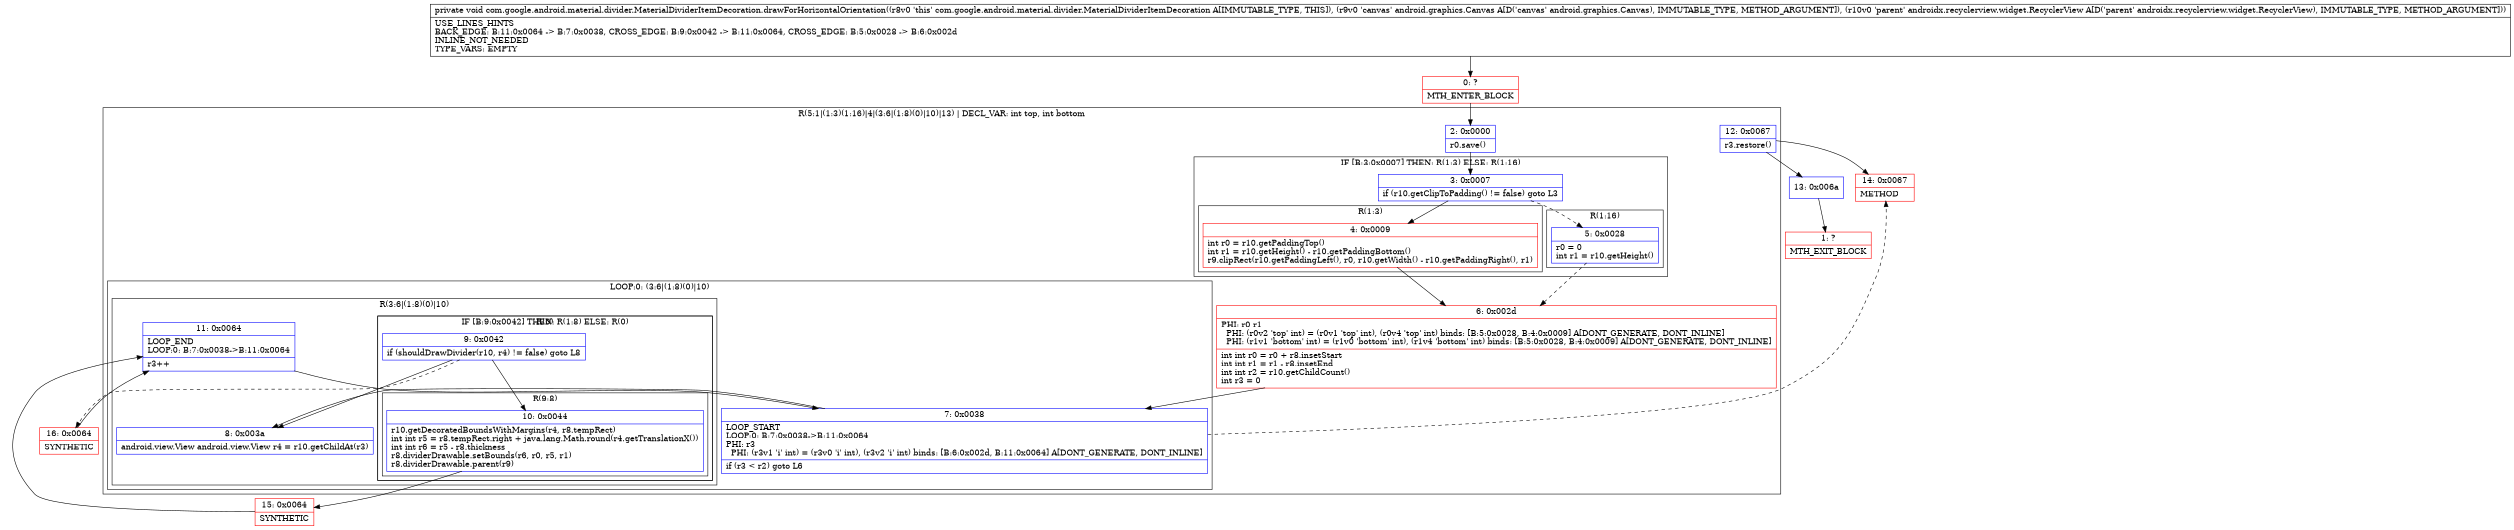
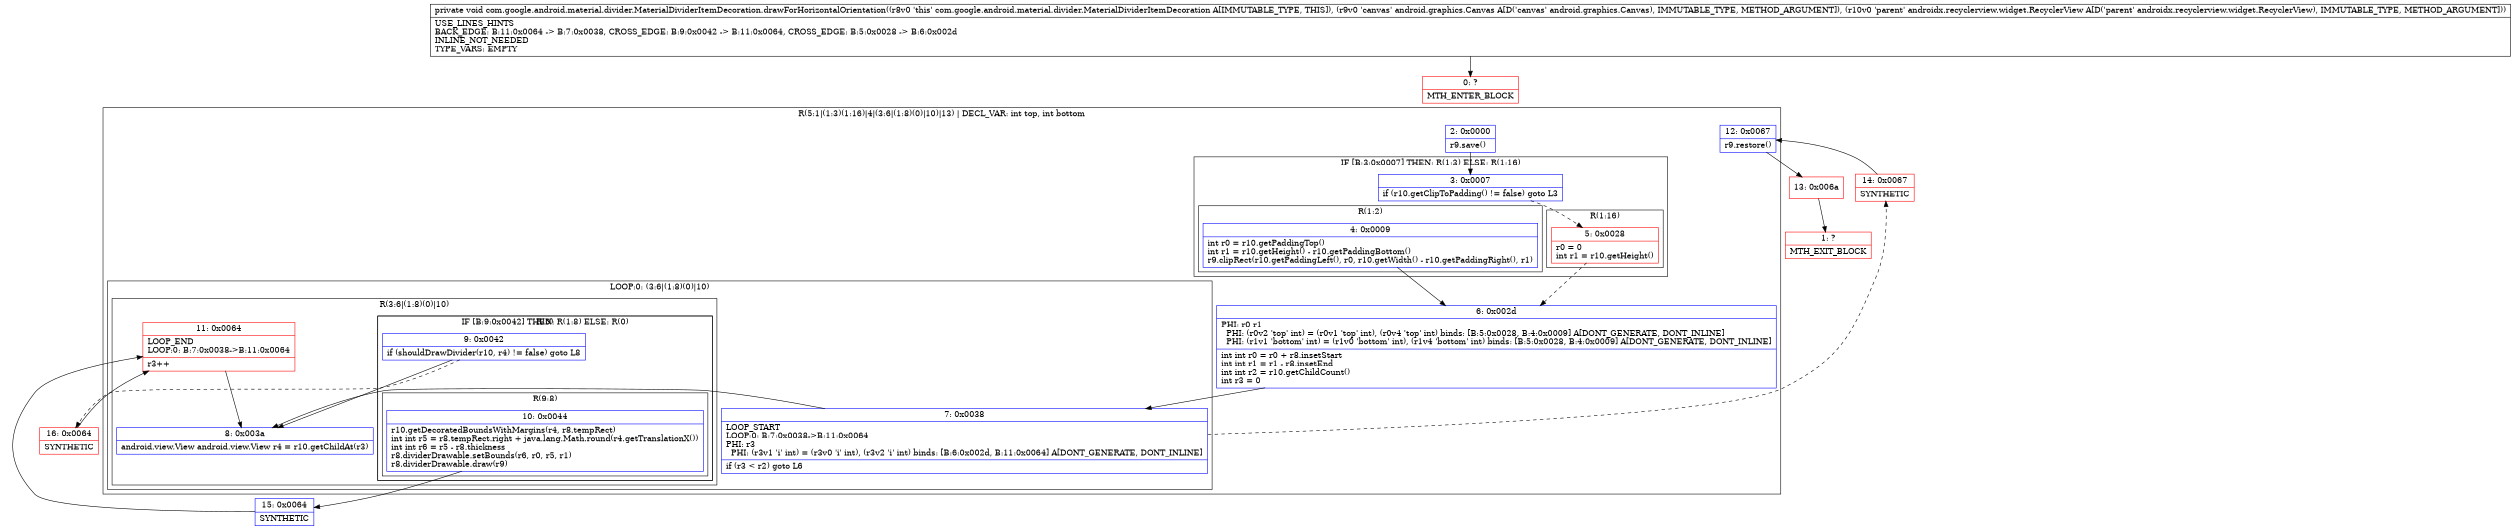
edge "0: ?" -> "2: 0x0000": removed
node "2: 0x0000": text "r0.save()" -> "r9.save()"
node "12: 0x0067": text "r3.restore()" -> "r9.restore()"
edge "12: 0x0067" -> "14: 0x0067": reversed
node "13: 0x006a": color blue -> red
node "14: 0x0067": text "METHOD" -> "SYNTHETIC"
edge "3: 0x0007" -> "4: 0x0009": removed
cluster "R(1:3)": label "R(1:3)" -> "R(1:2)"
node "4: 0x0009": color red -> blue
node "5: 0x0028": color blue -> red
node "11: 0x0064": color blue -> red
node "6: 0x002d": color red -> blue
edge "9: 0x0042" -> "10: 0x0044": removed
edge "11: 0x0064" -> "7: 0x0038": now "11: 0x0064" -> "8: 0x003a"
node "10: 0x0044": text "r8.dividerDrawable.parent(r9)" -> "r8.dividerDrawable.draw(r9)"
node "15: 0x0064": color red -> blue
